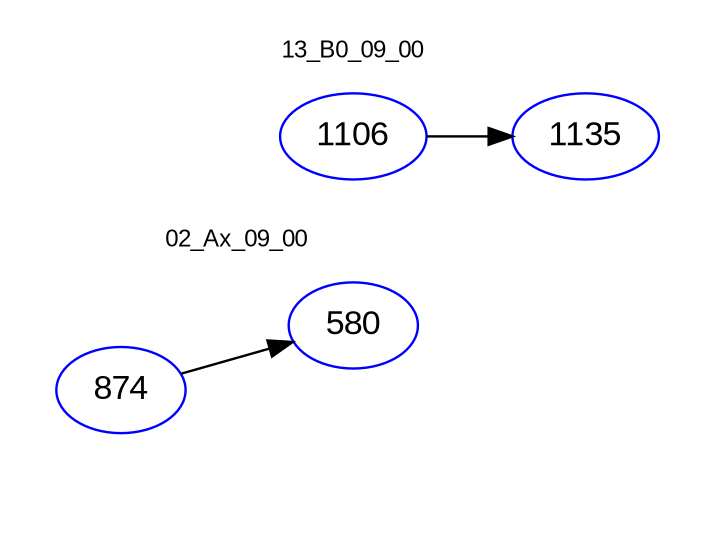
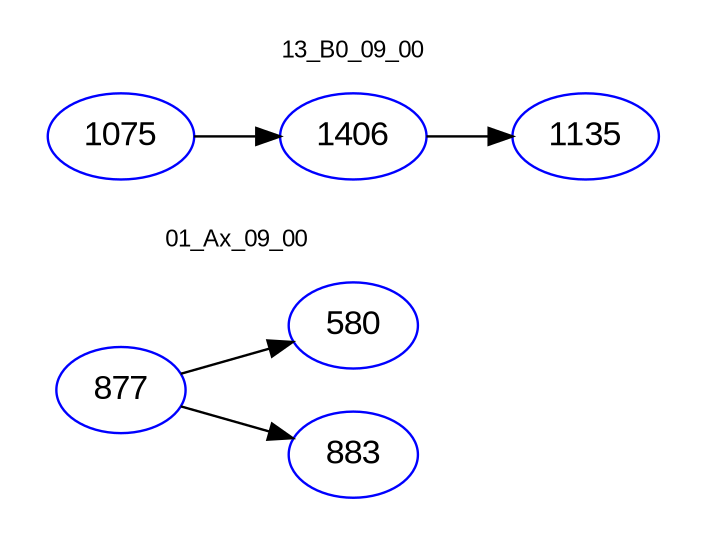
node "1075": added
node "1106": label "1106" -> "1406"
cluster "02_Ax_09_00": label "02_Ax_09_00" -> "01_Ax_09_00"
node "874": label "874" -> "877"
node "883": added
